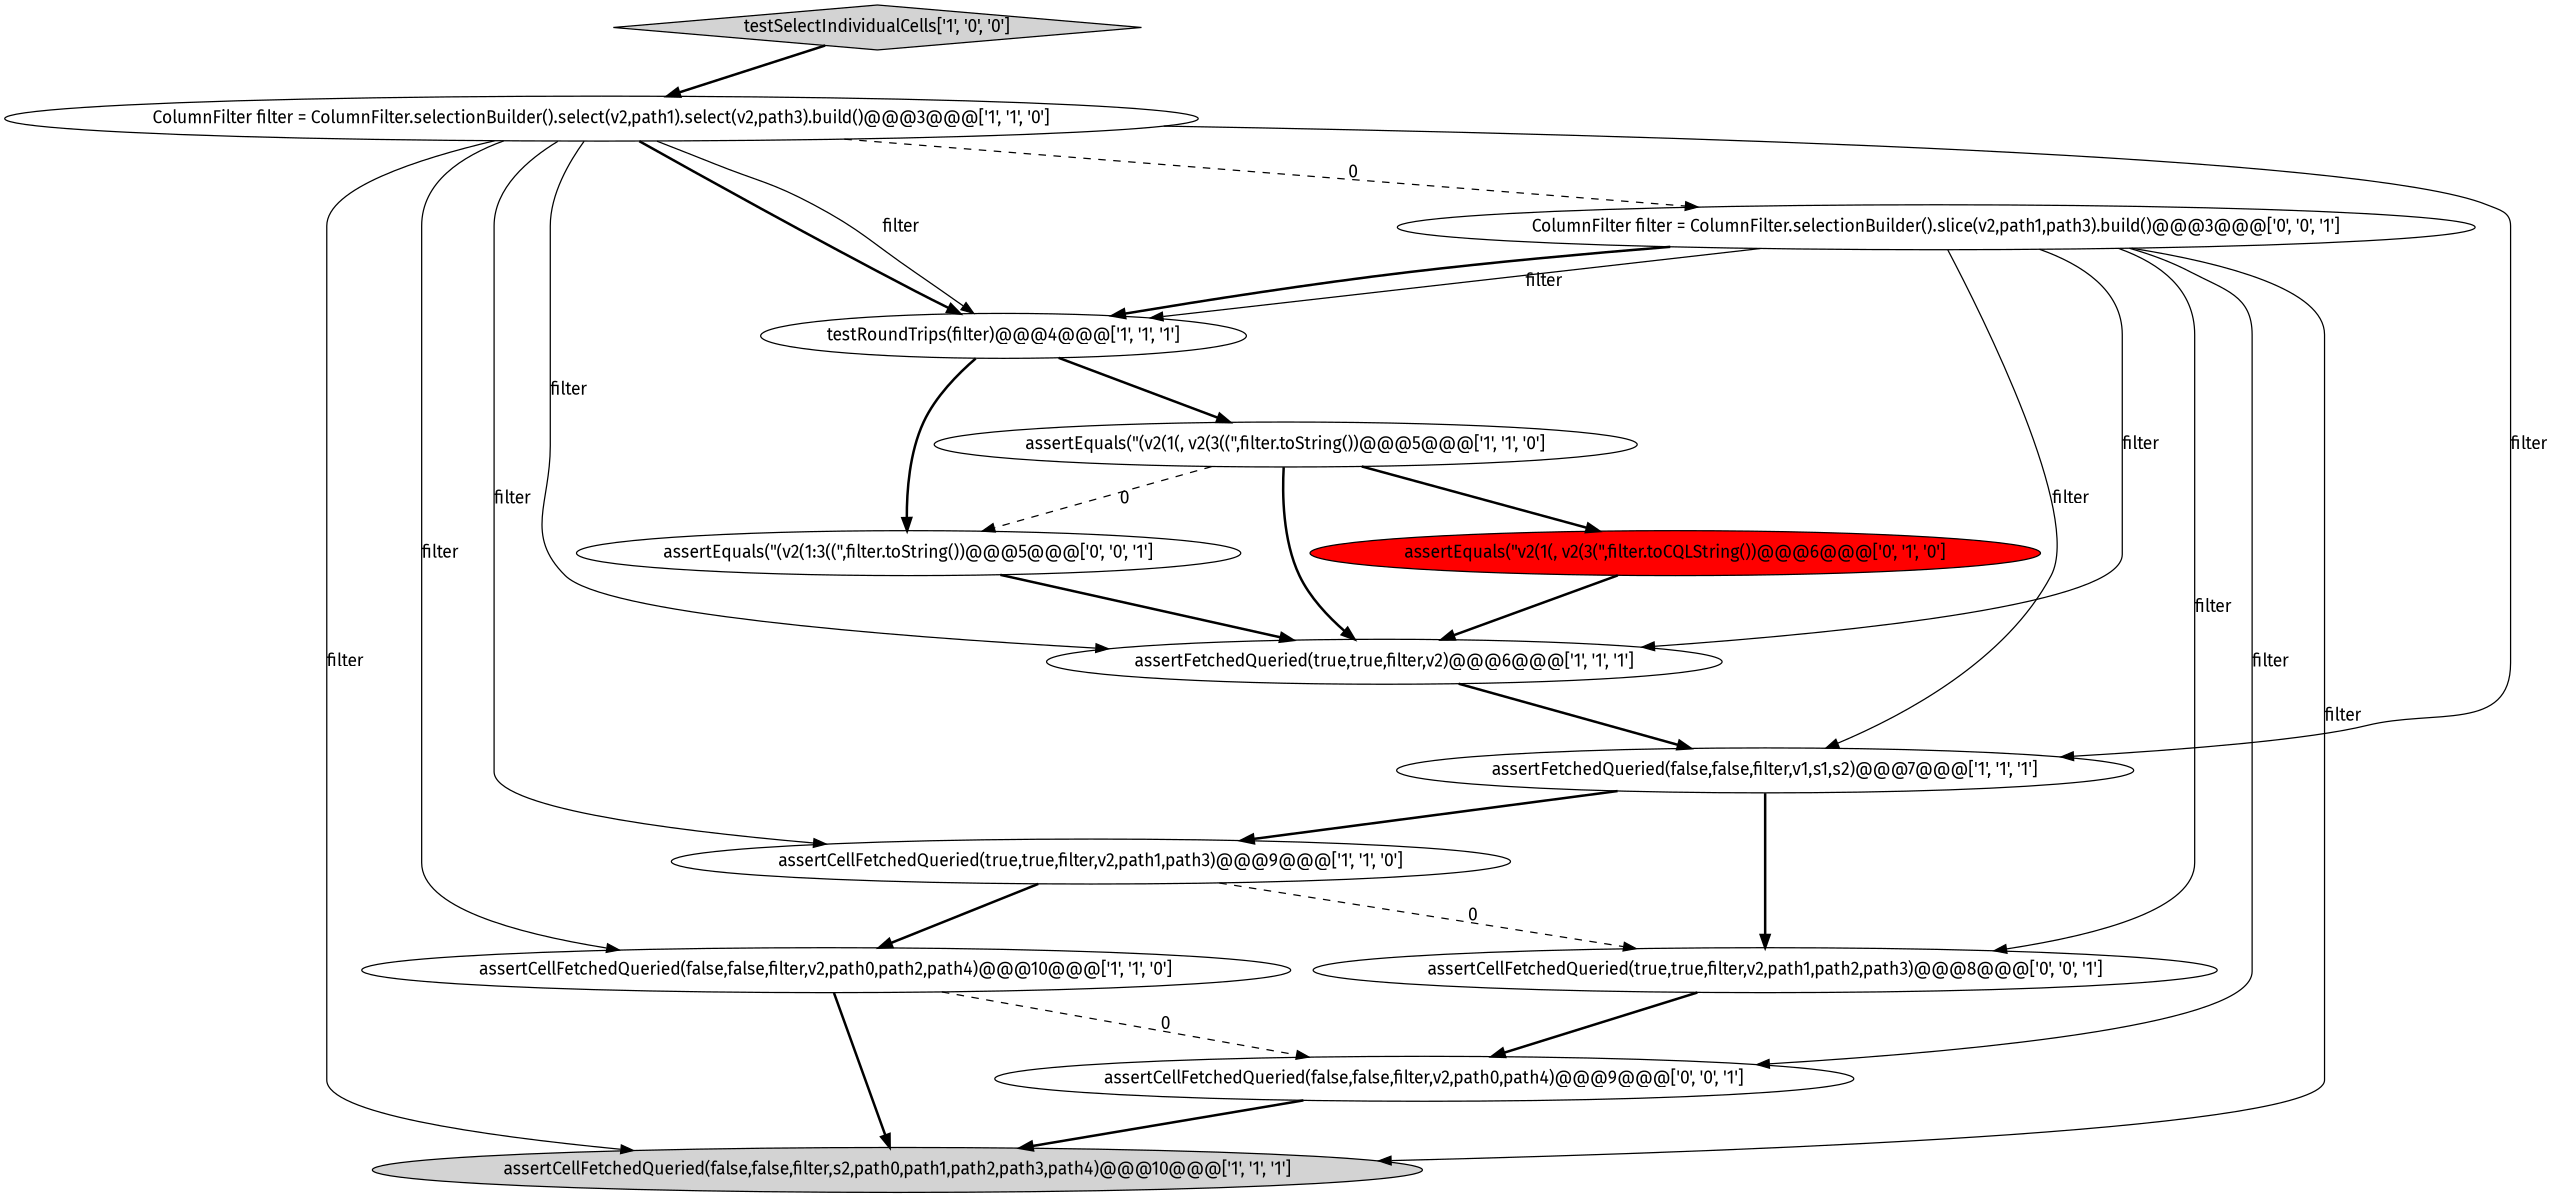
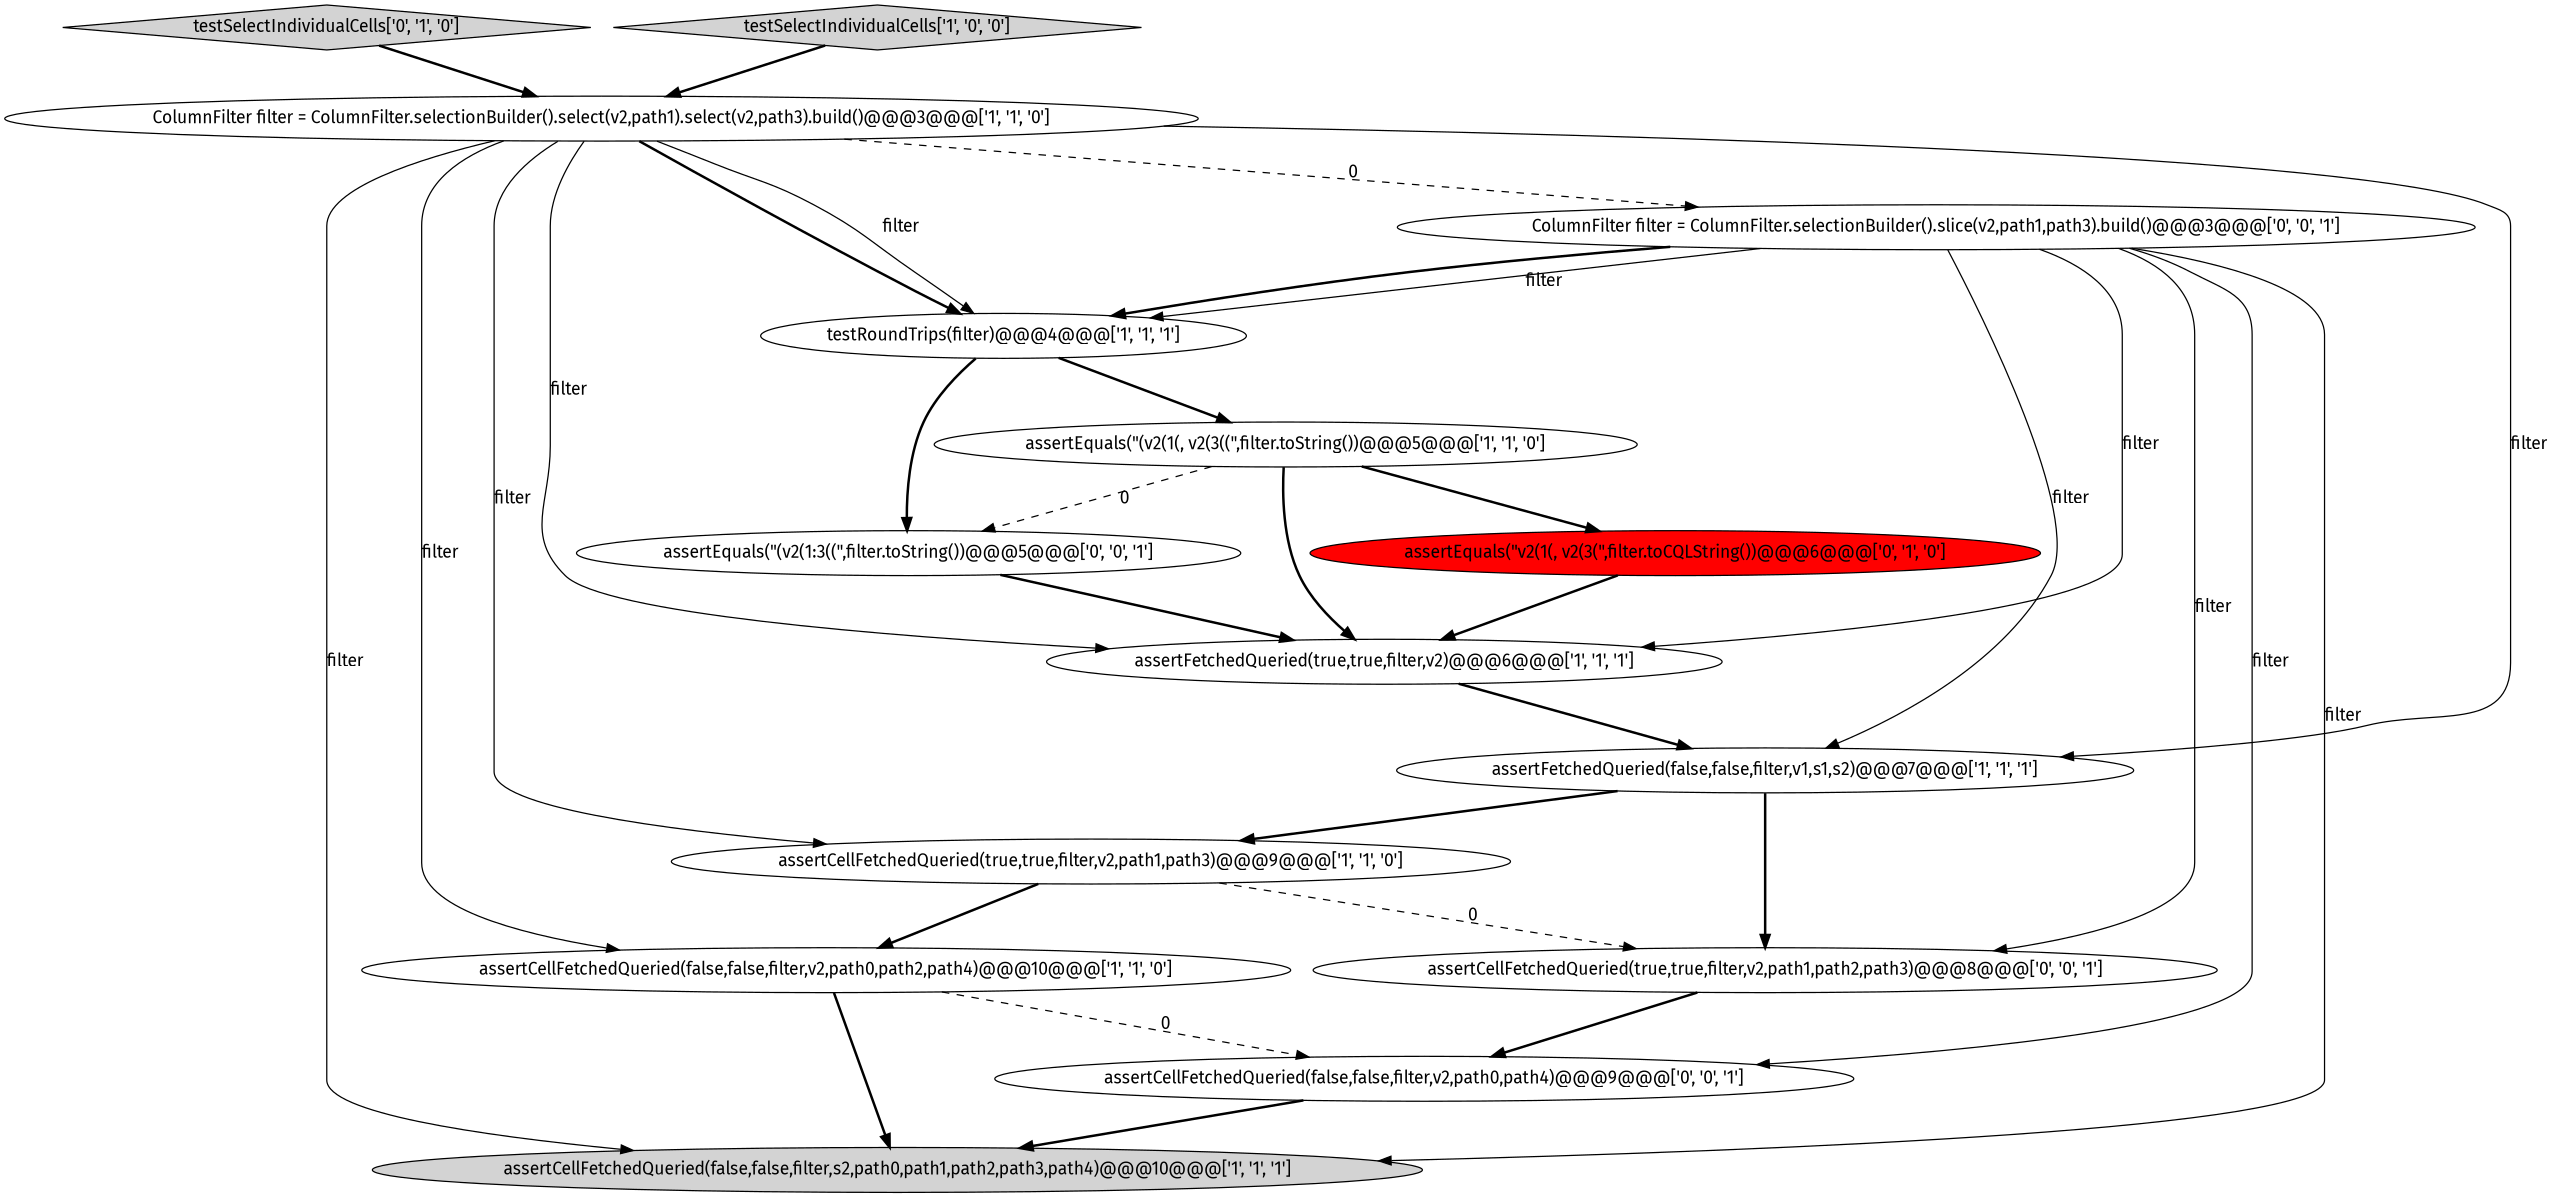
node "testSelectIndividualCells['0', '1', '0']": added
